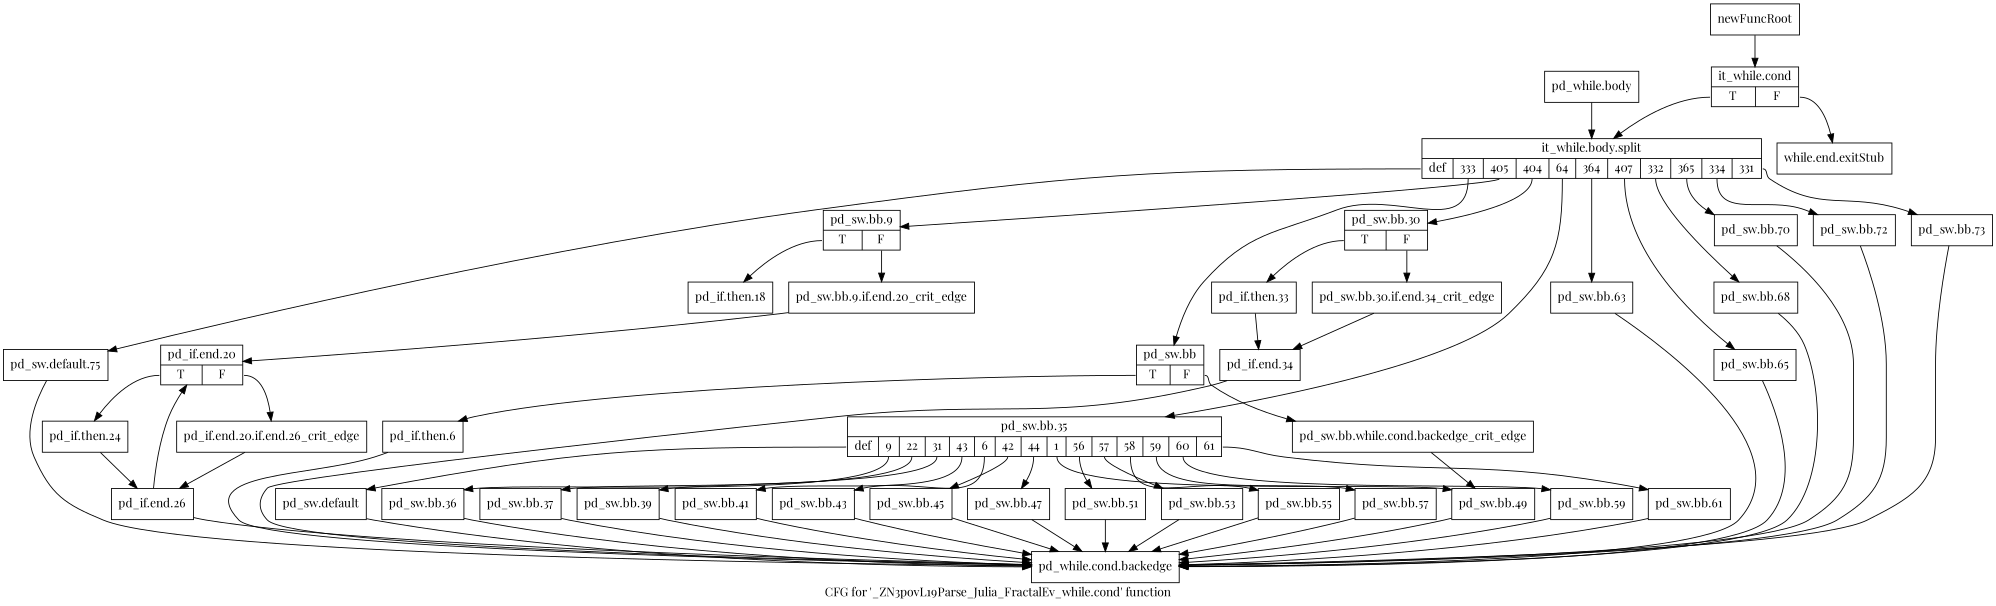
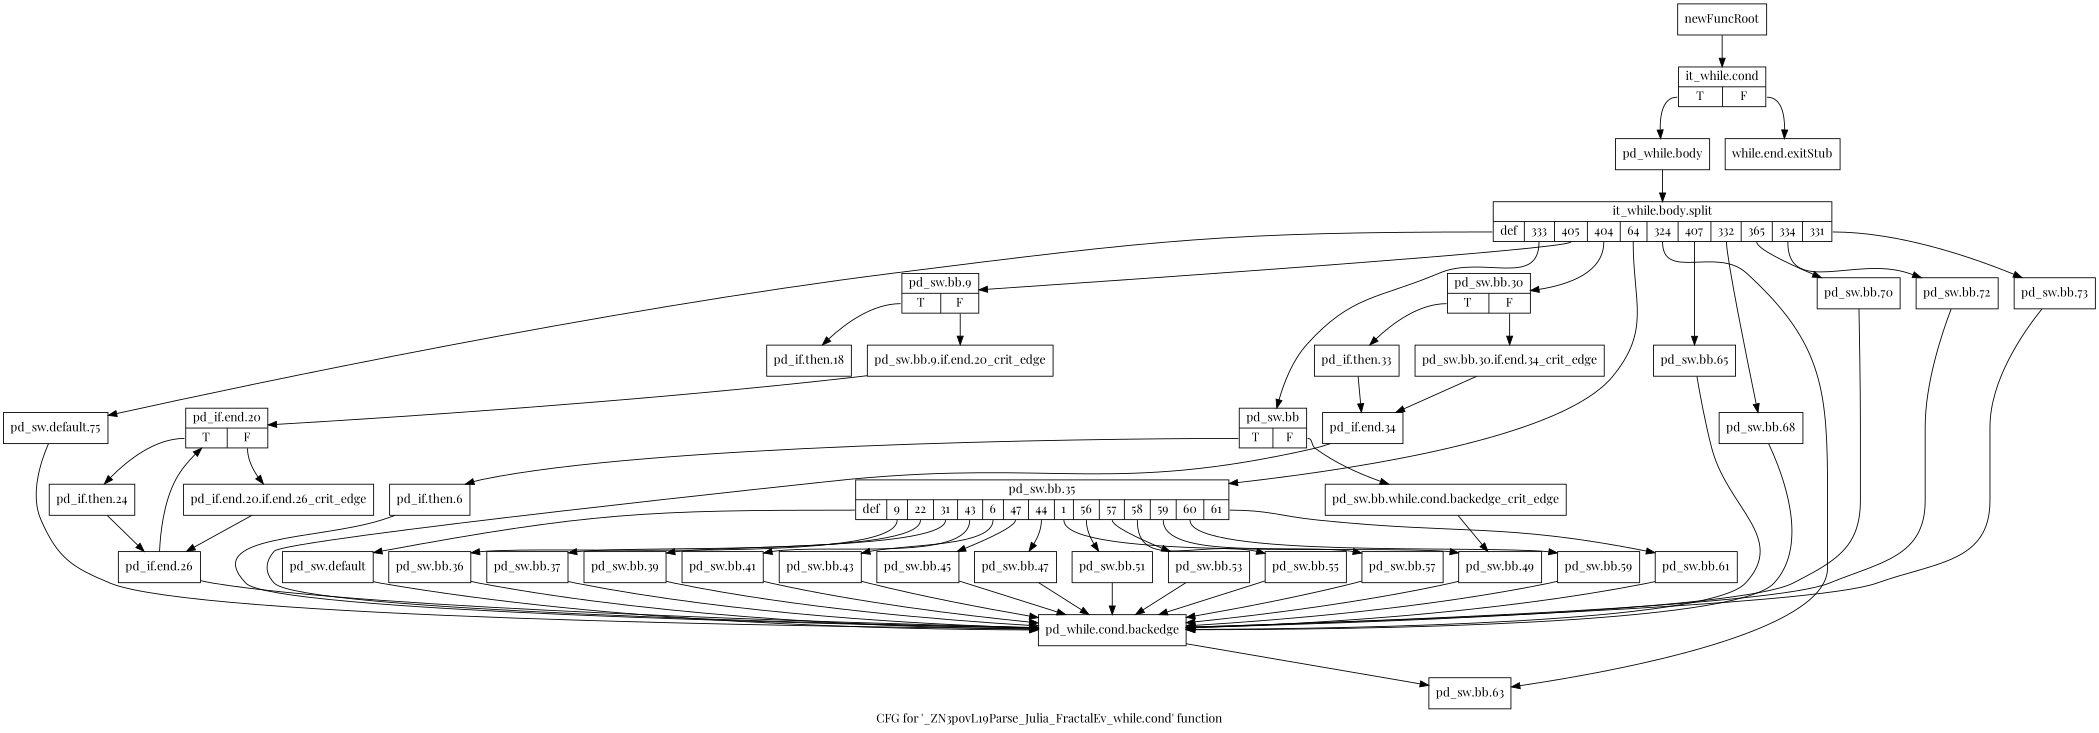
edge "it_while.cond" -> "it_while.body.split": now "it_while.cond" -> "pd_while.body"
node "it_while.body.split": text "364" -> "324"
node "pd_sw.bb.35": text "42" -> "47"
edge "pd_sw.bb.63" -> "pd_while.cond.backedge": reversed
